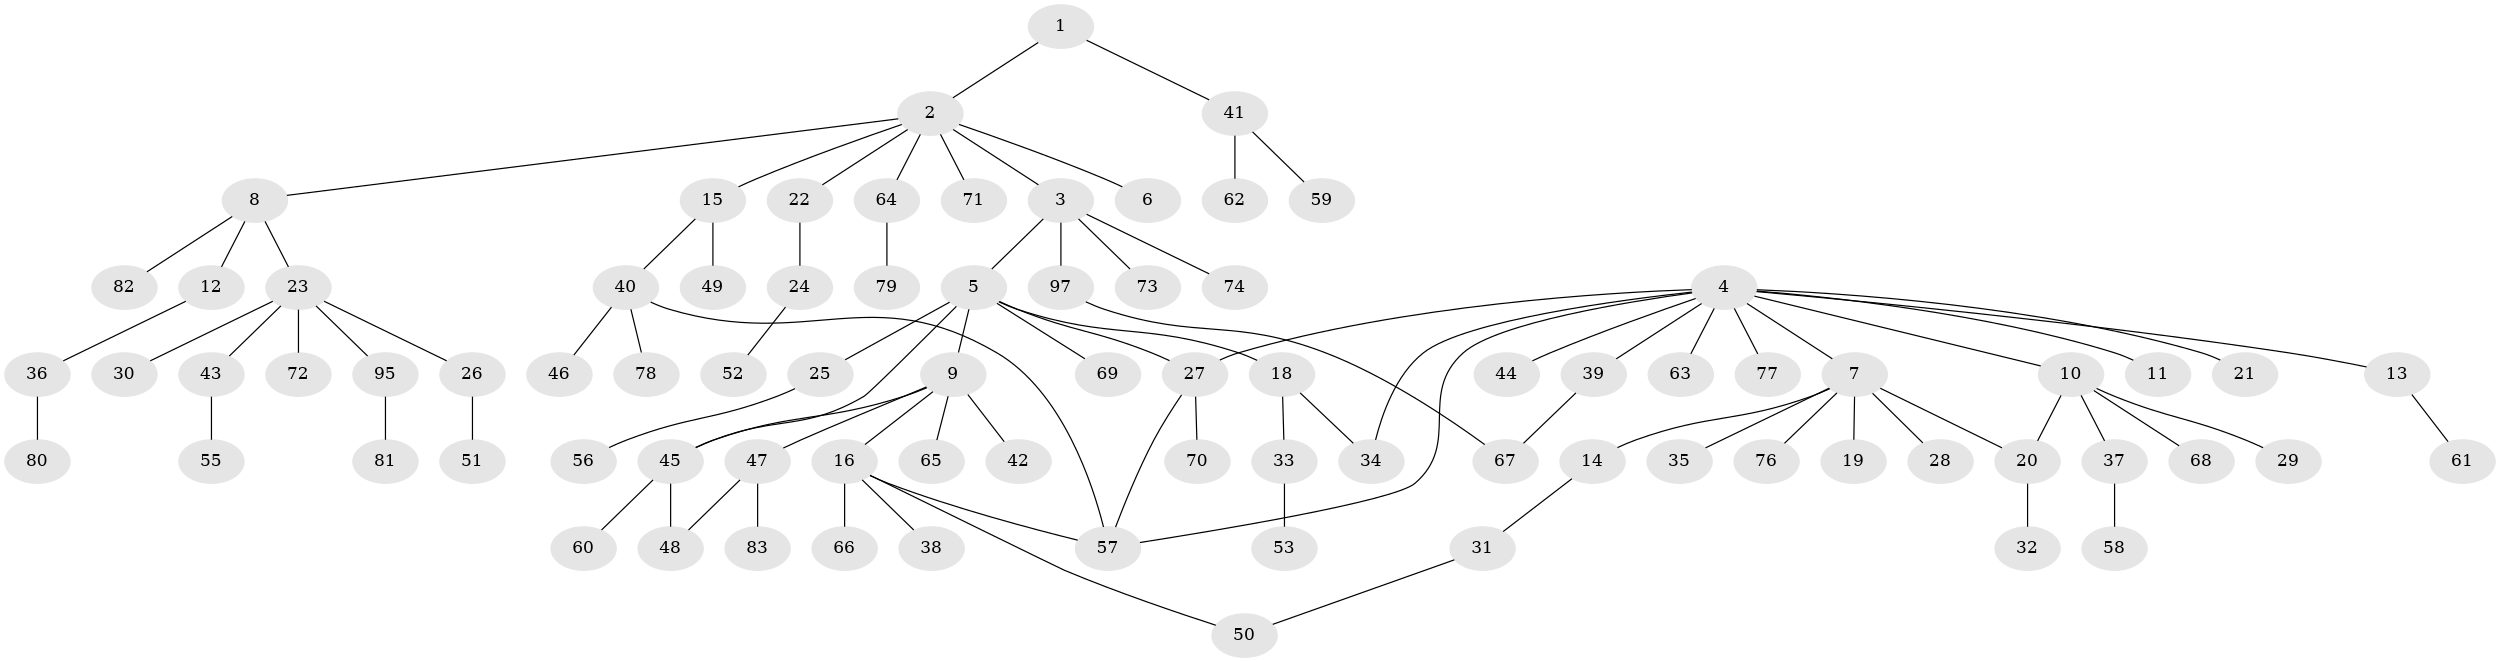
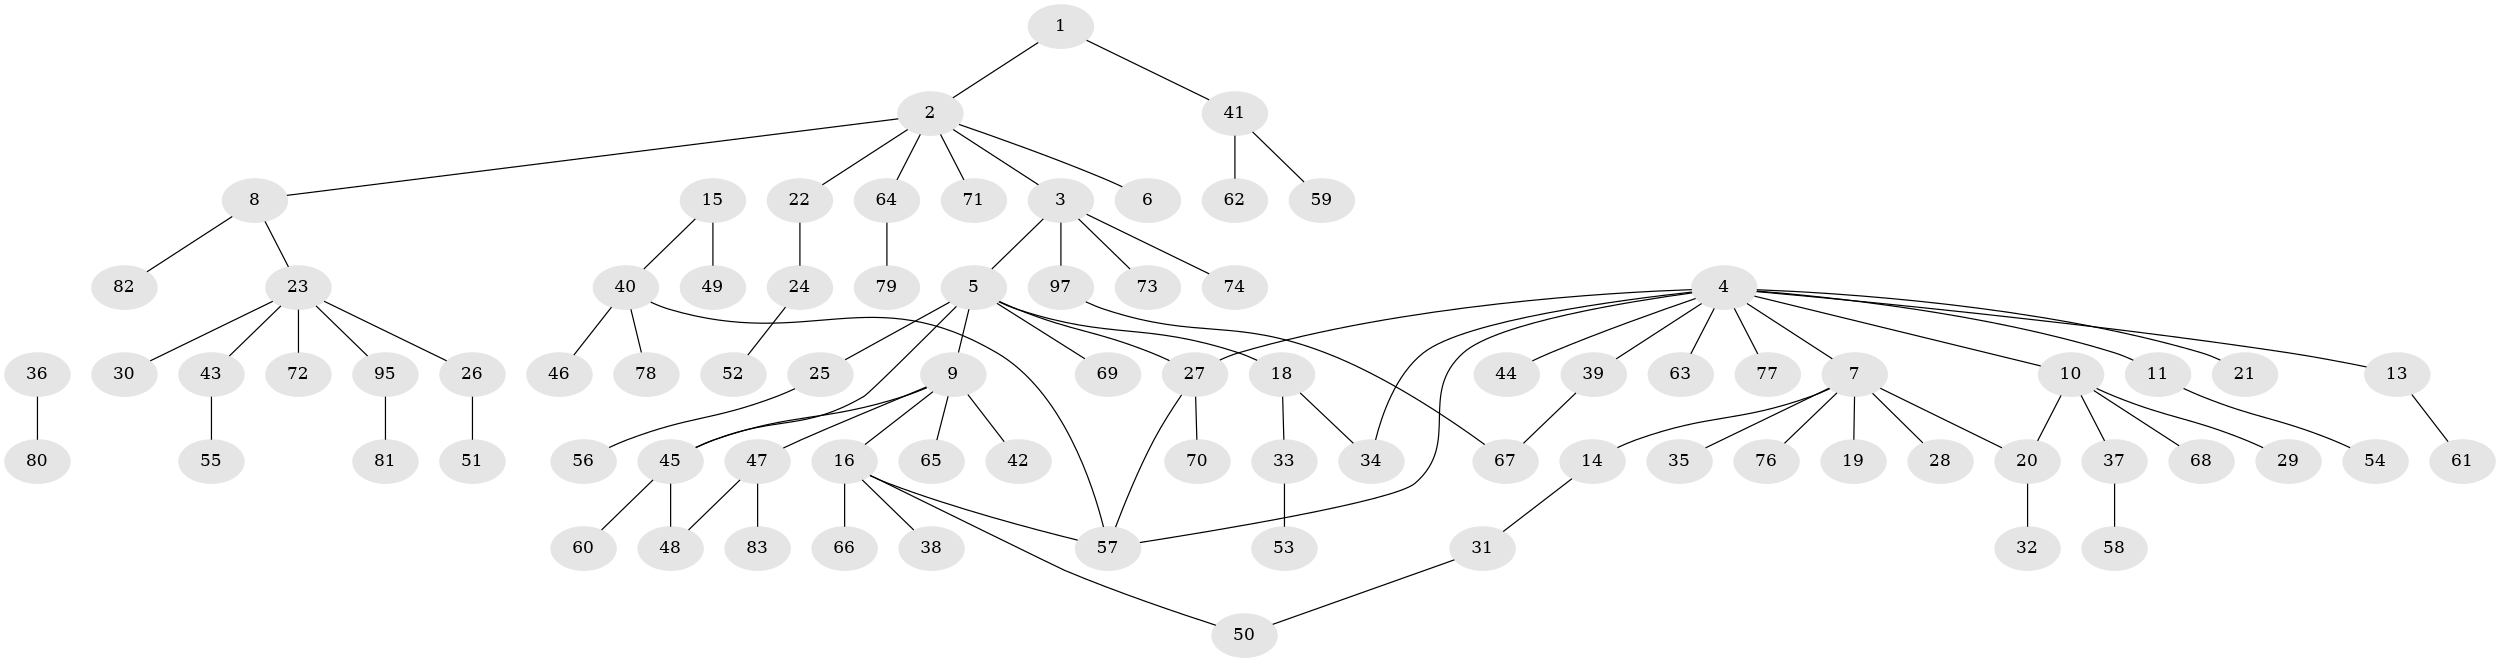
edge "2" -- "15": removed
node "12": removed
node "54": added
